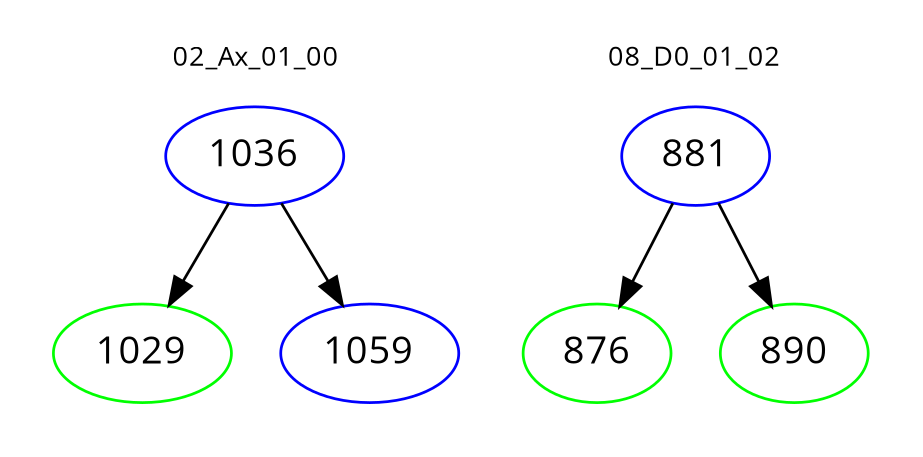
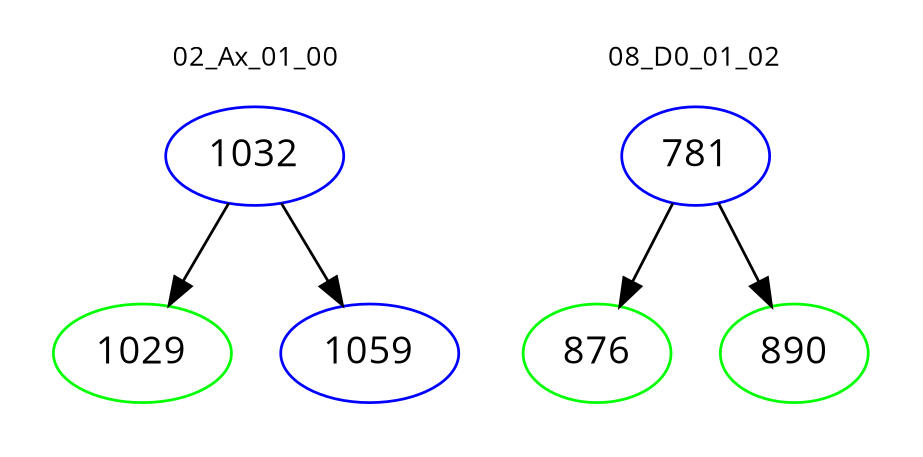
node "1036": label "1036" -> "1032"
node "881": label "881" -> "781"
